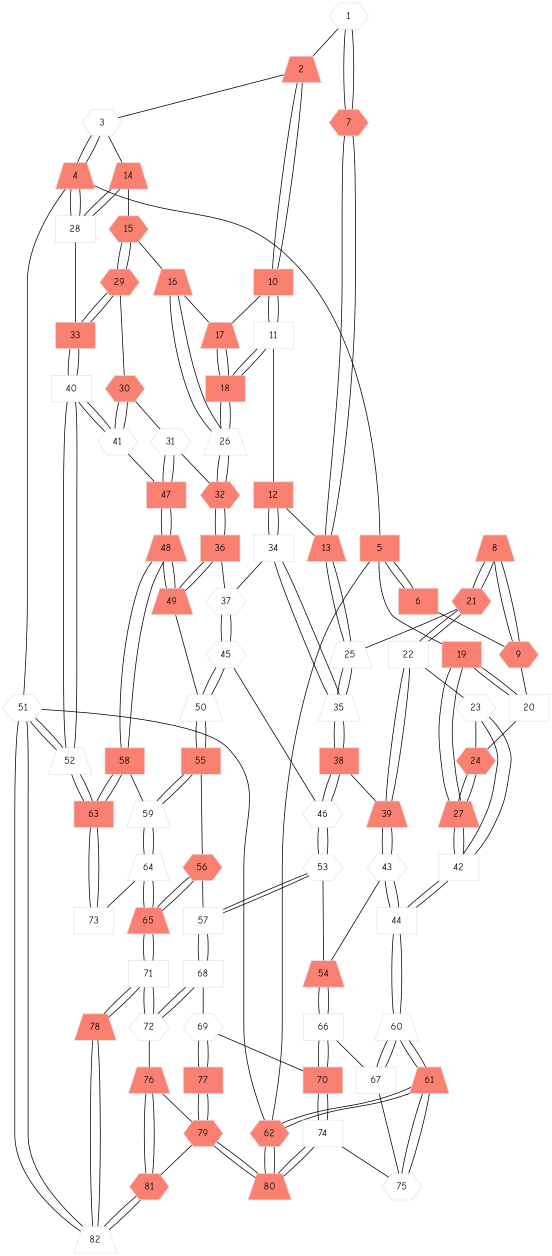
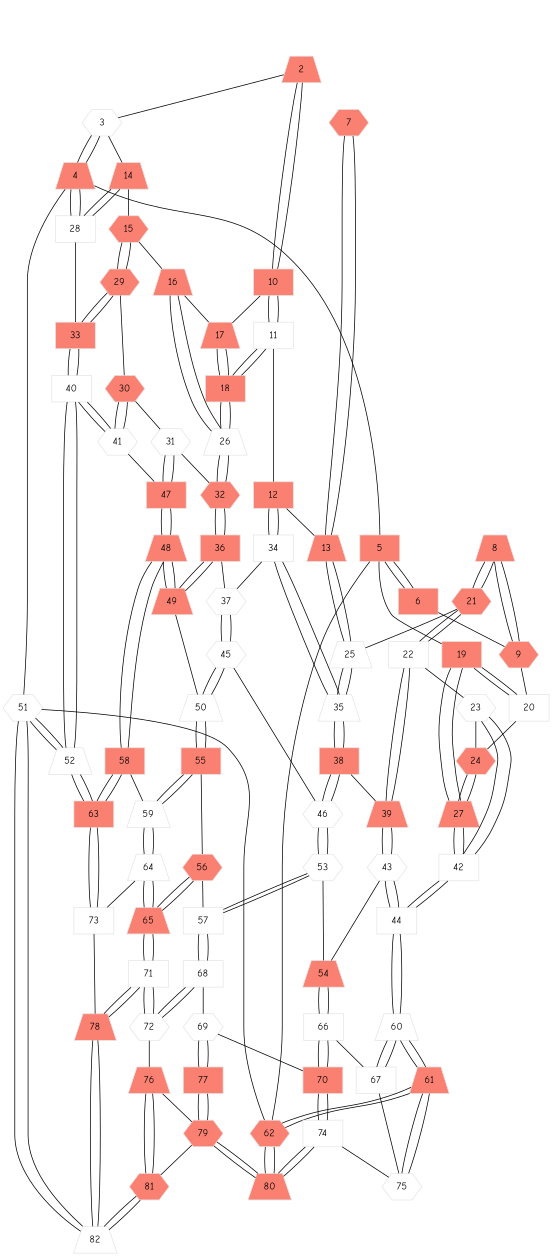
node "1": removed
edge "73" -- "78": added
